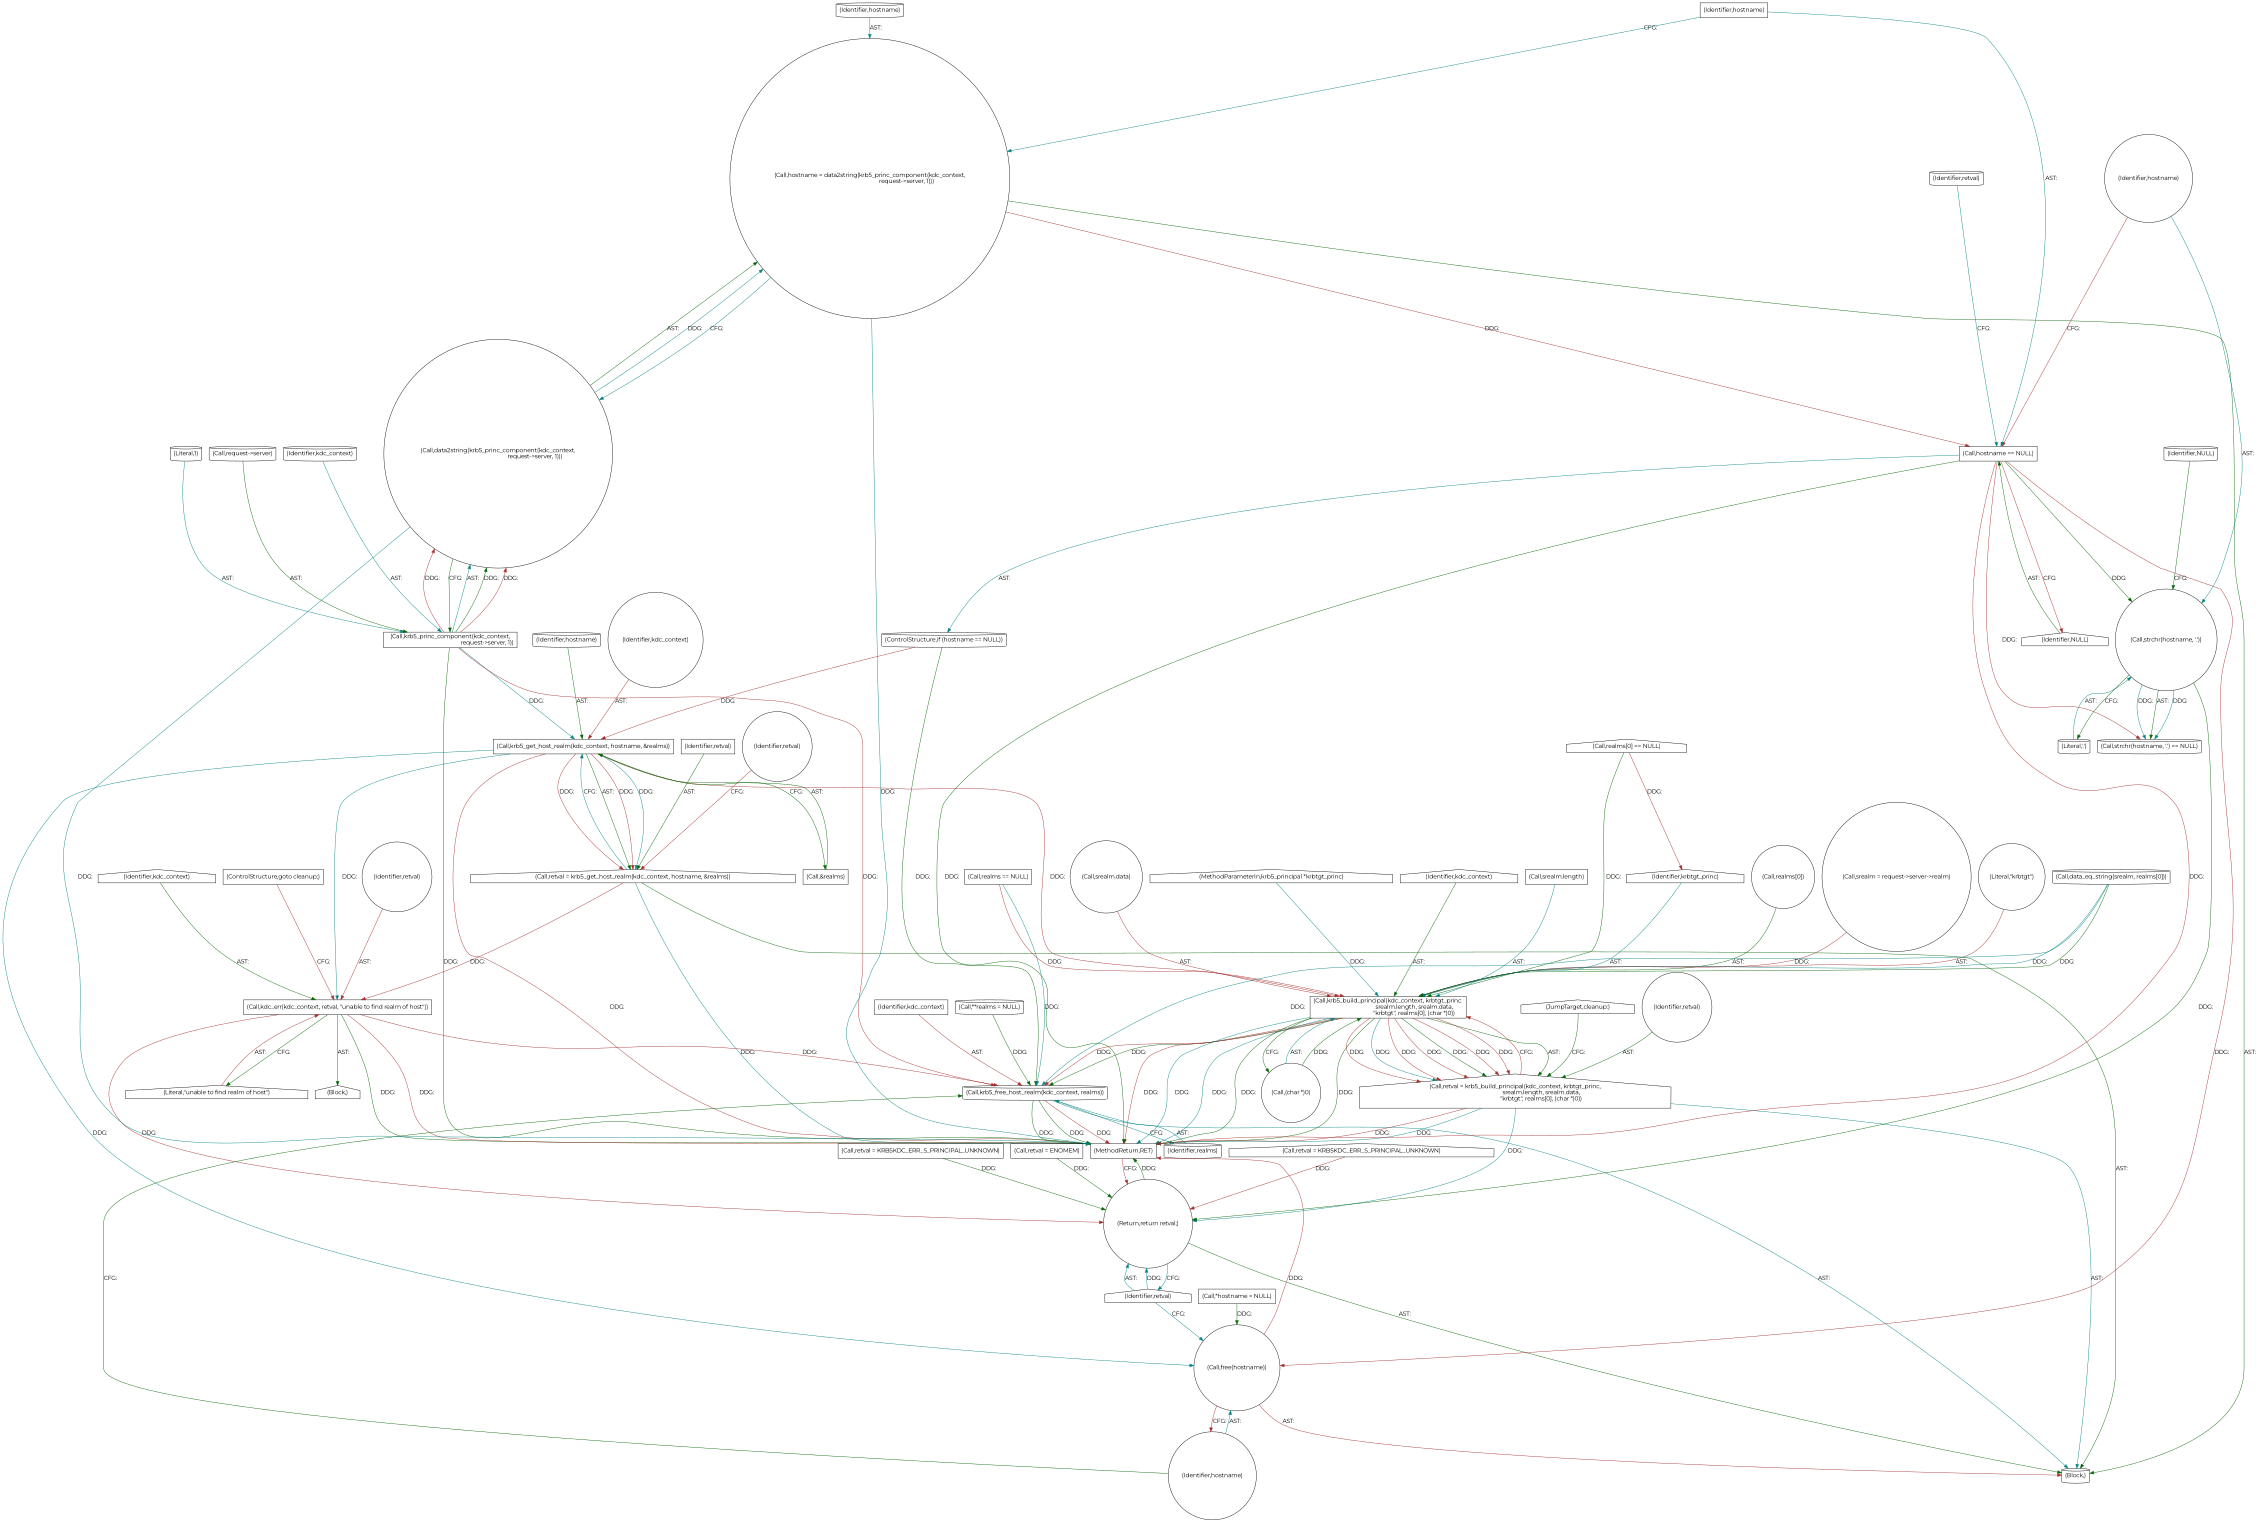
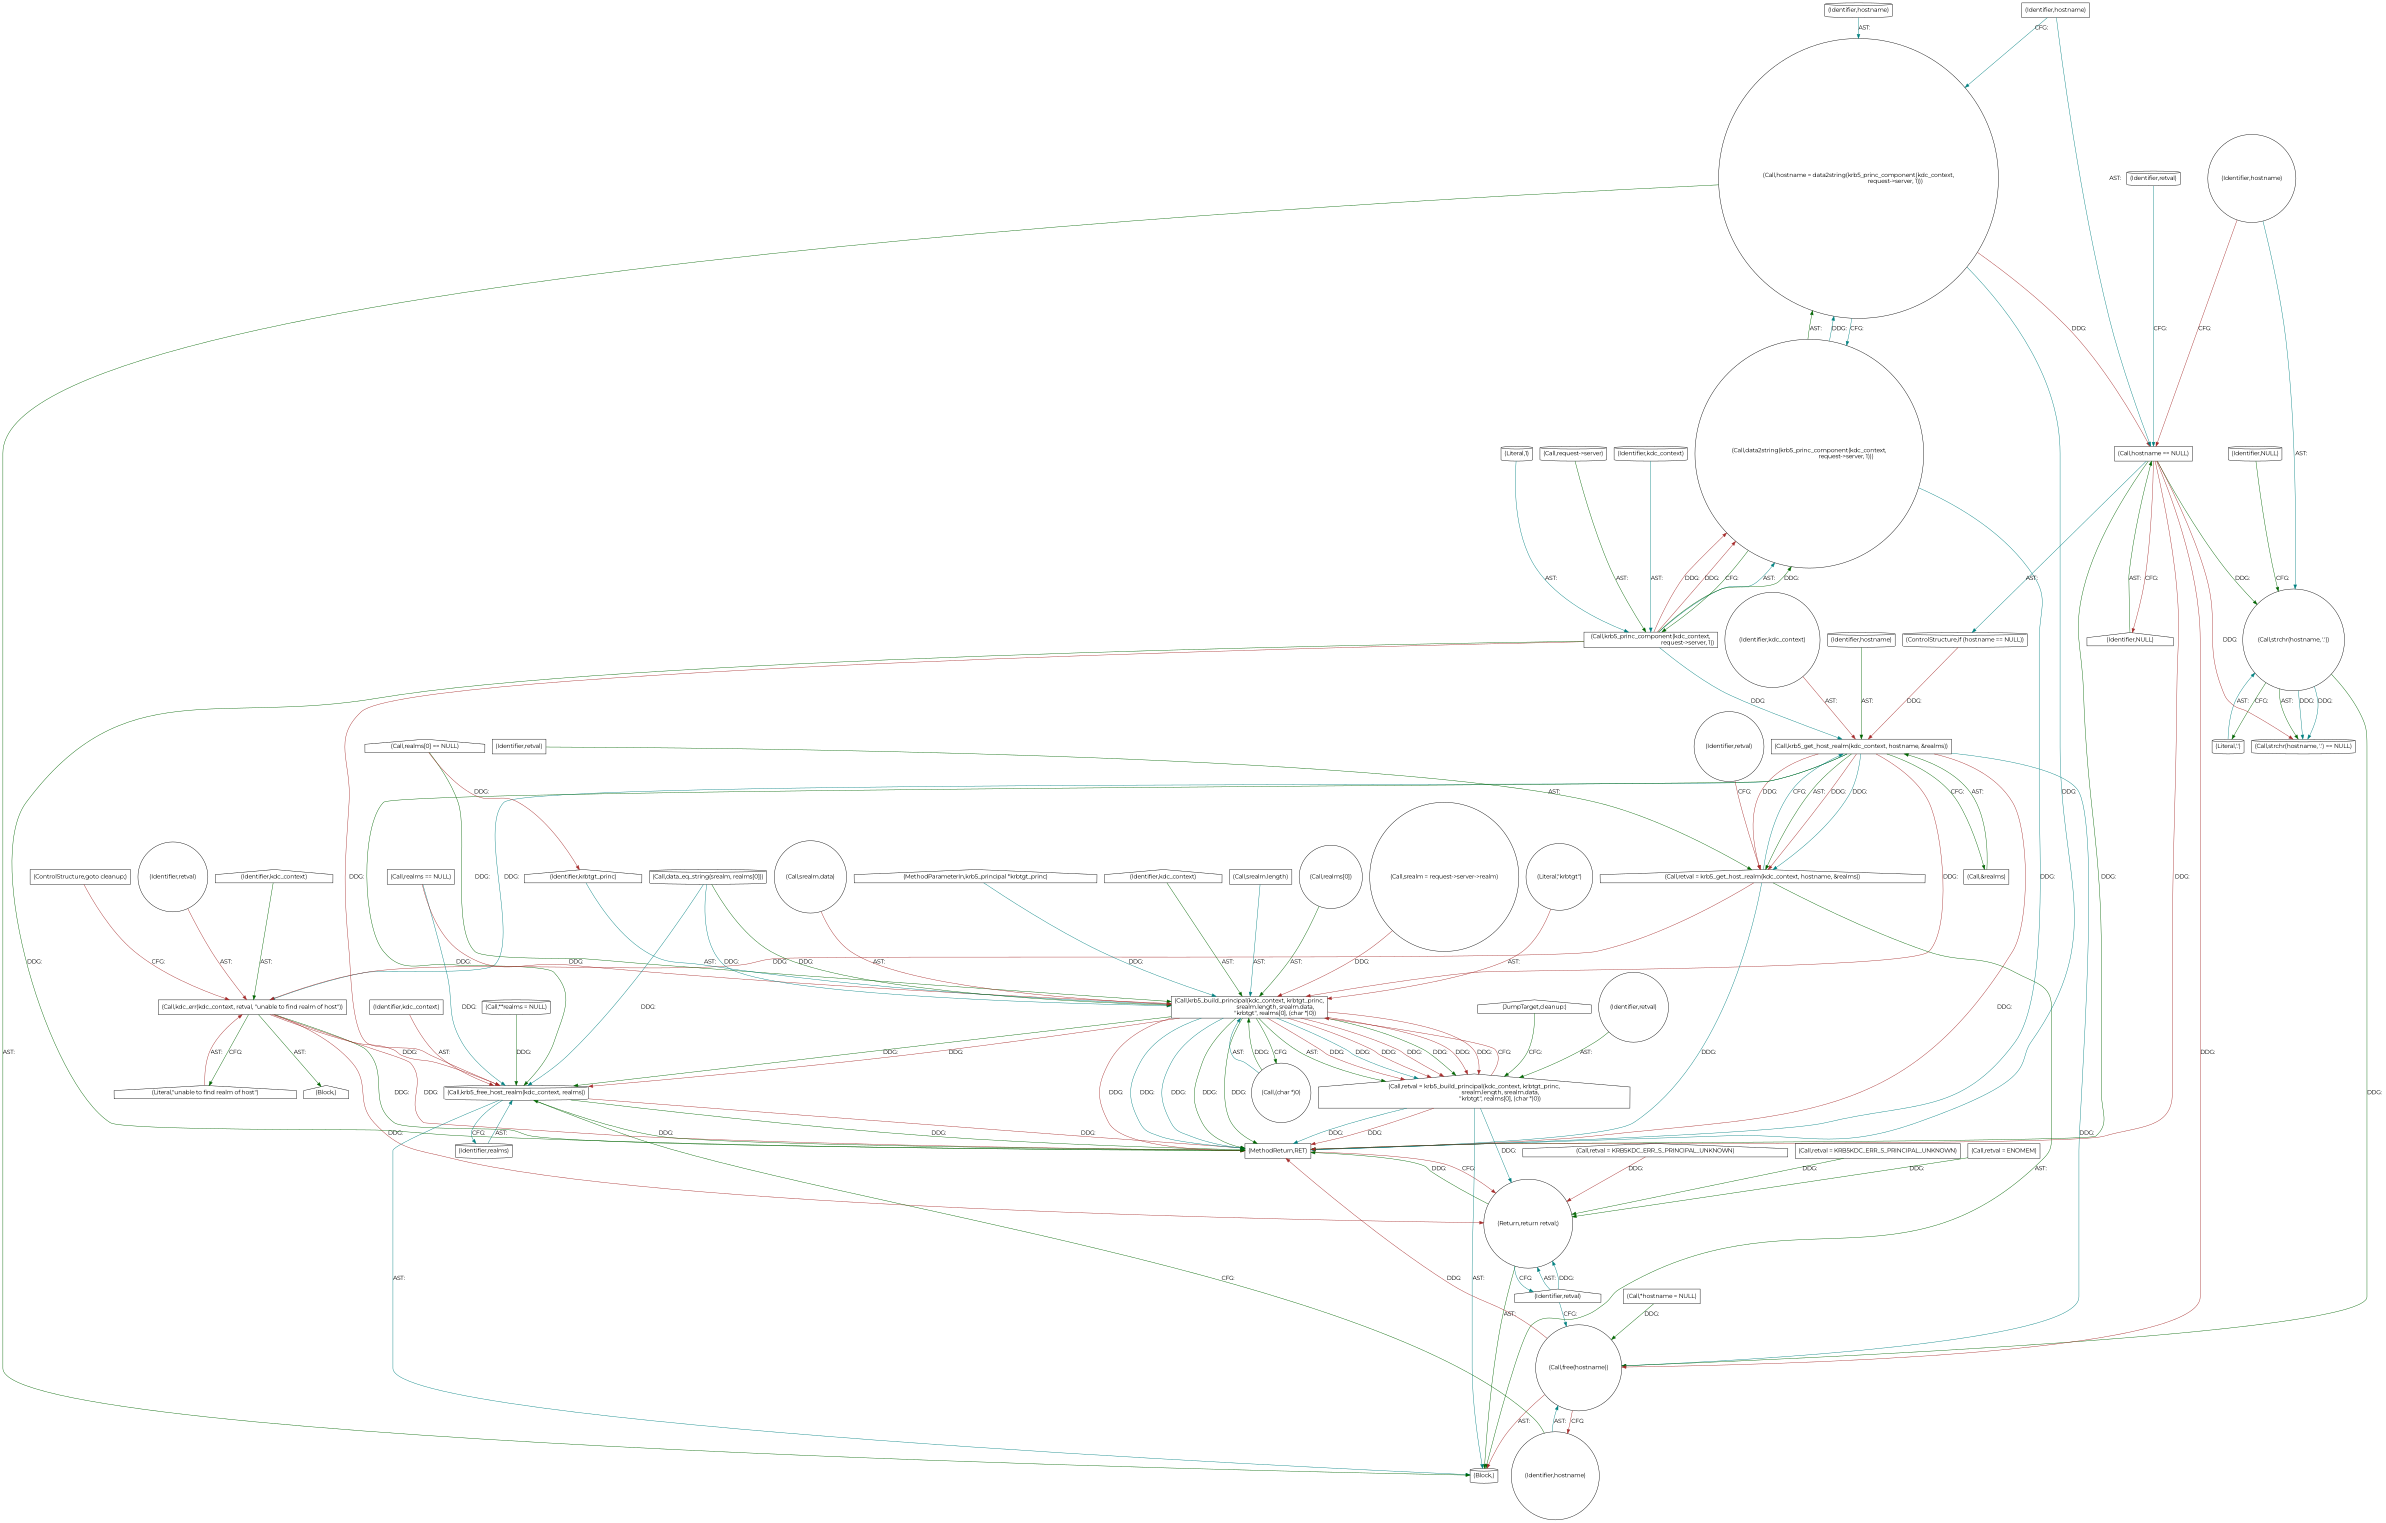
edge "(ControlStructure,if (hostname == NULL))" -> "(Call,krb5_free_host_realm(kdc_context, realms))": now "(Call,krb5_get_host_realm(kdc_context, hostname, &realms))" -> "(Call,krb5_free_host_realm(kdc_context, realms))"
edge "(Call,strchr(hostname, '.'))" -> "(Return,return retval;)": now "(Call,strchr(hostname, '.'))" -> "(Call,free(hostname))"
